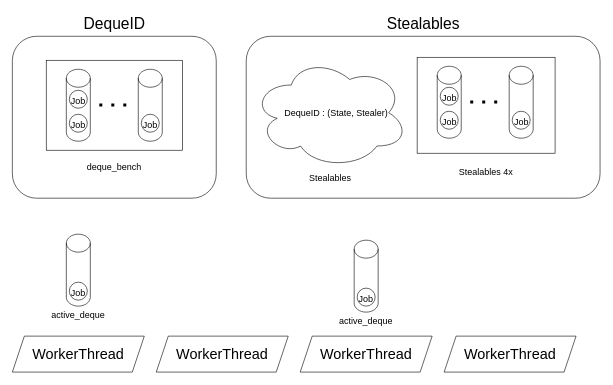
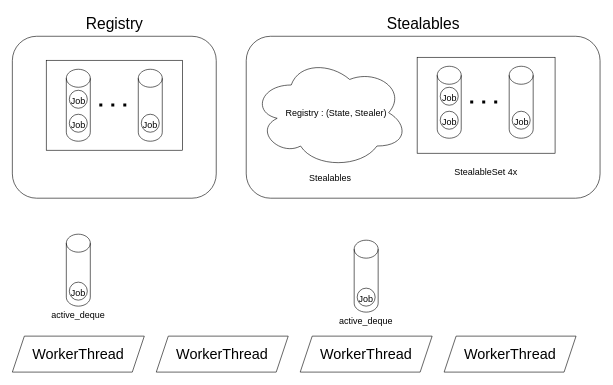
node "DequeID": label "DequeID" -> "Registry"
node "DequeID : (State, Stealer)": label "DequeID : (State, Stealer)" -> "Registry : (State, Stealer)"
node "deque_bench": removed
node "Stealables 4x": label "Stealables 4x" -> "StealableSet 4x"
